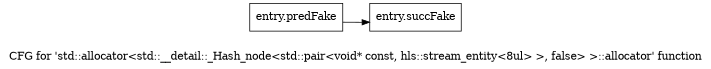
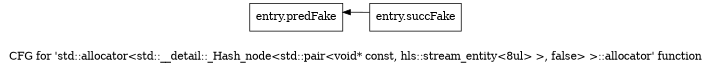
edge "entry.predFake" -> "entry.succFake": reversed
